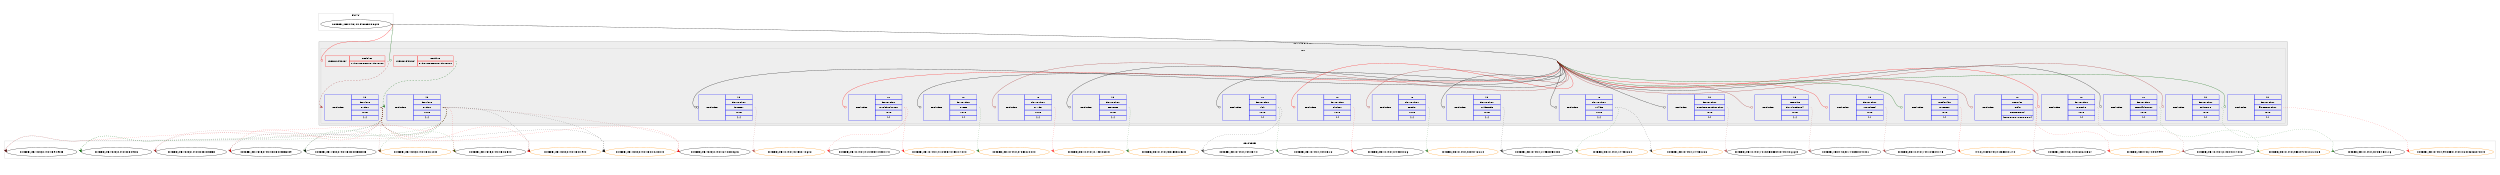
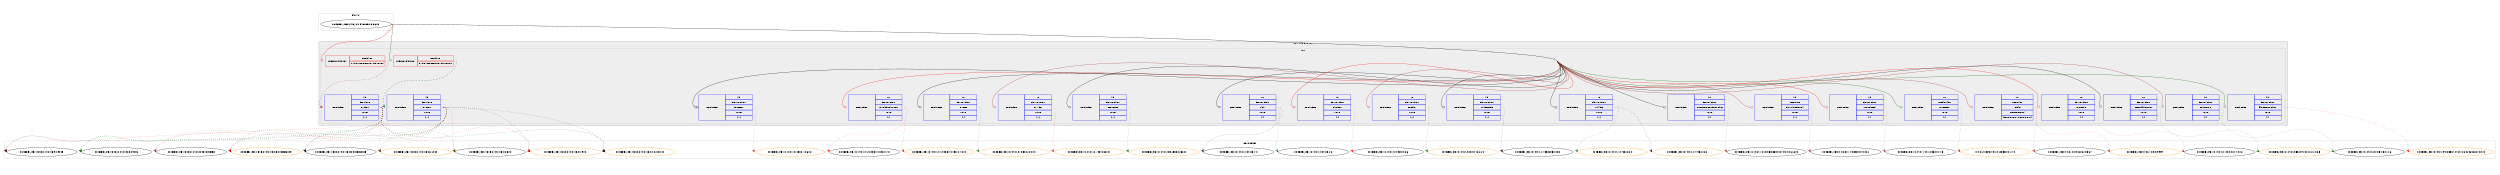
node "portage://dev-lang/python-3.13.0_beta2_p9": color black -> darkorange
node "portage://dev-lang/python-2.7.18_p16-r2": removed
